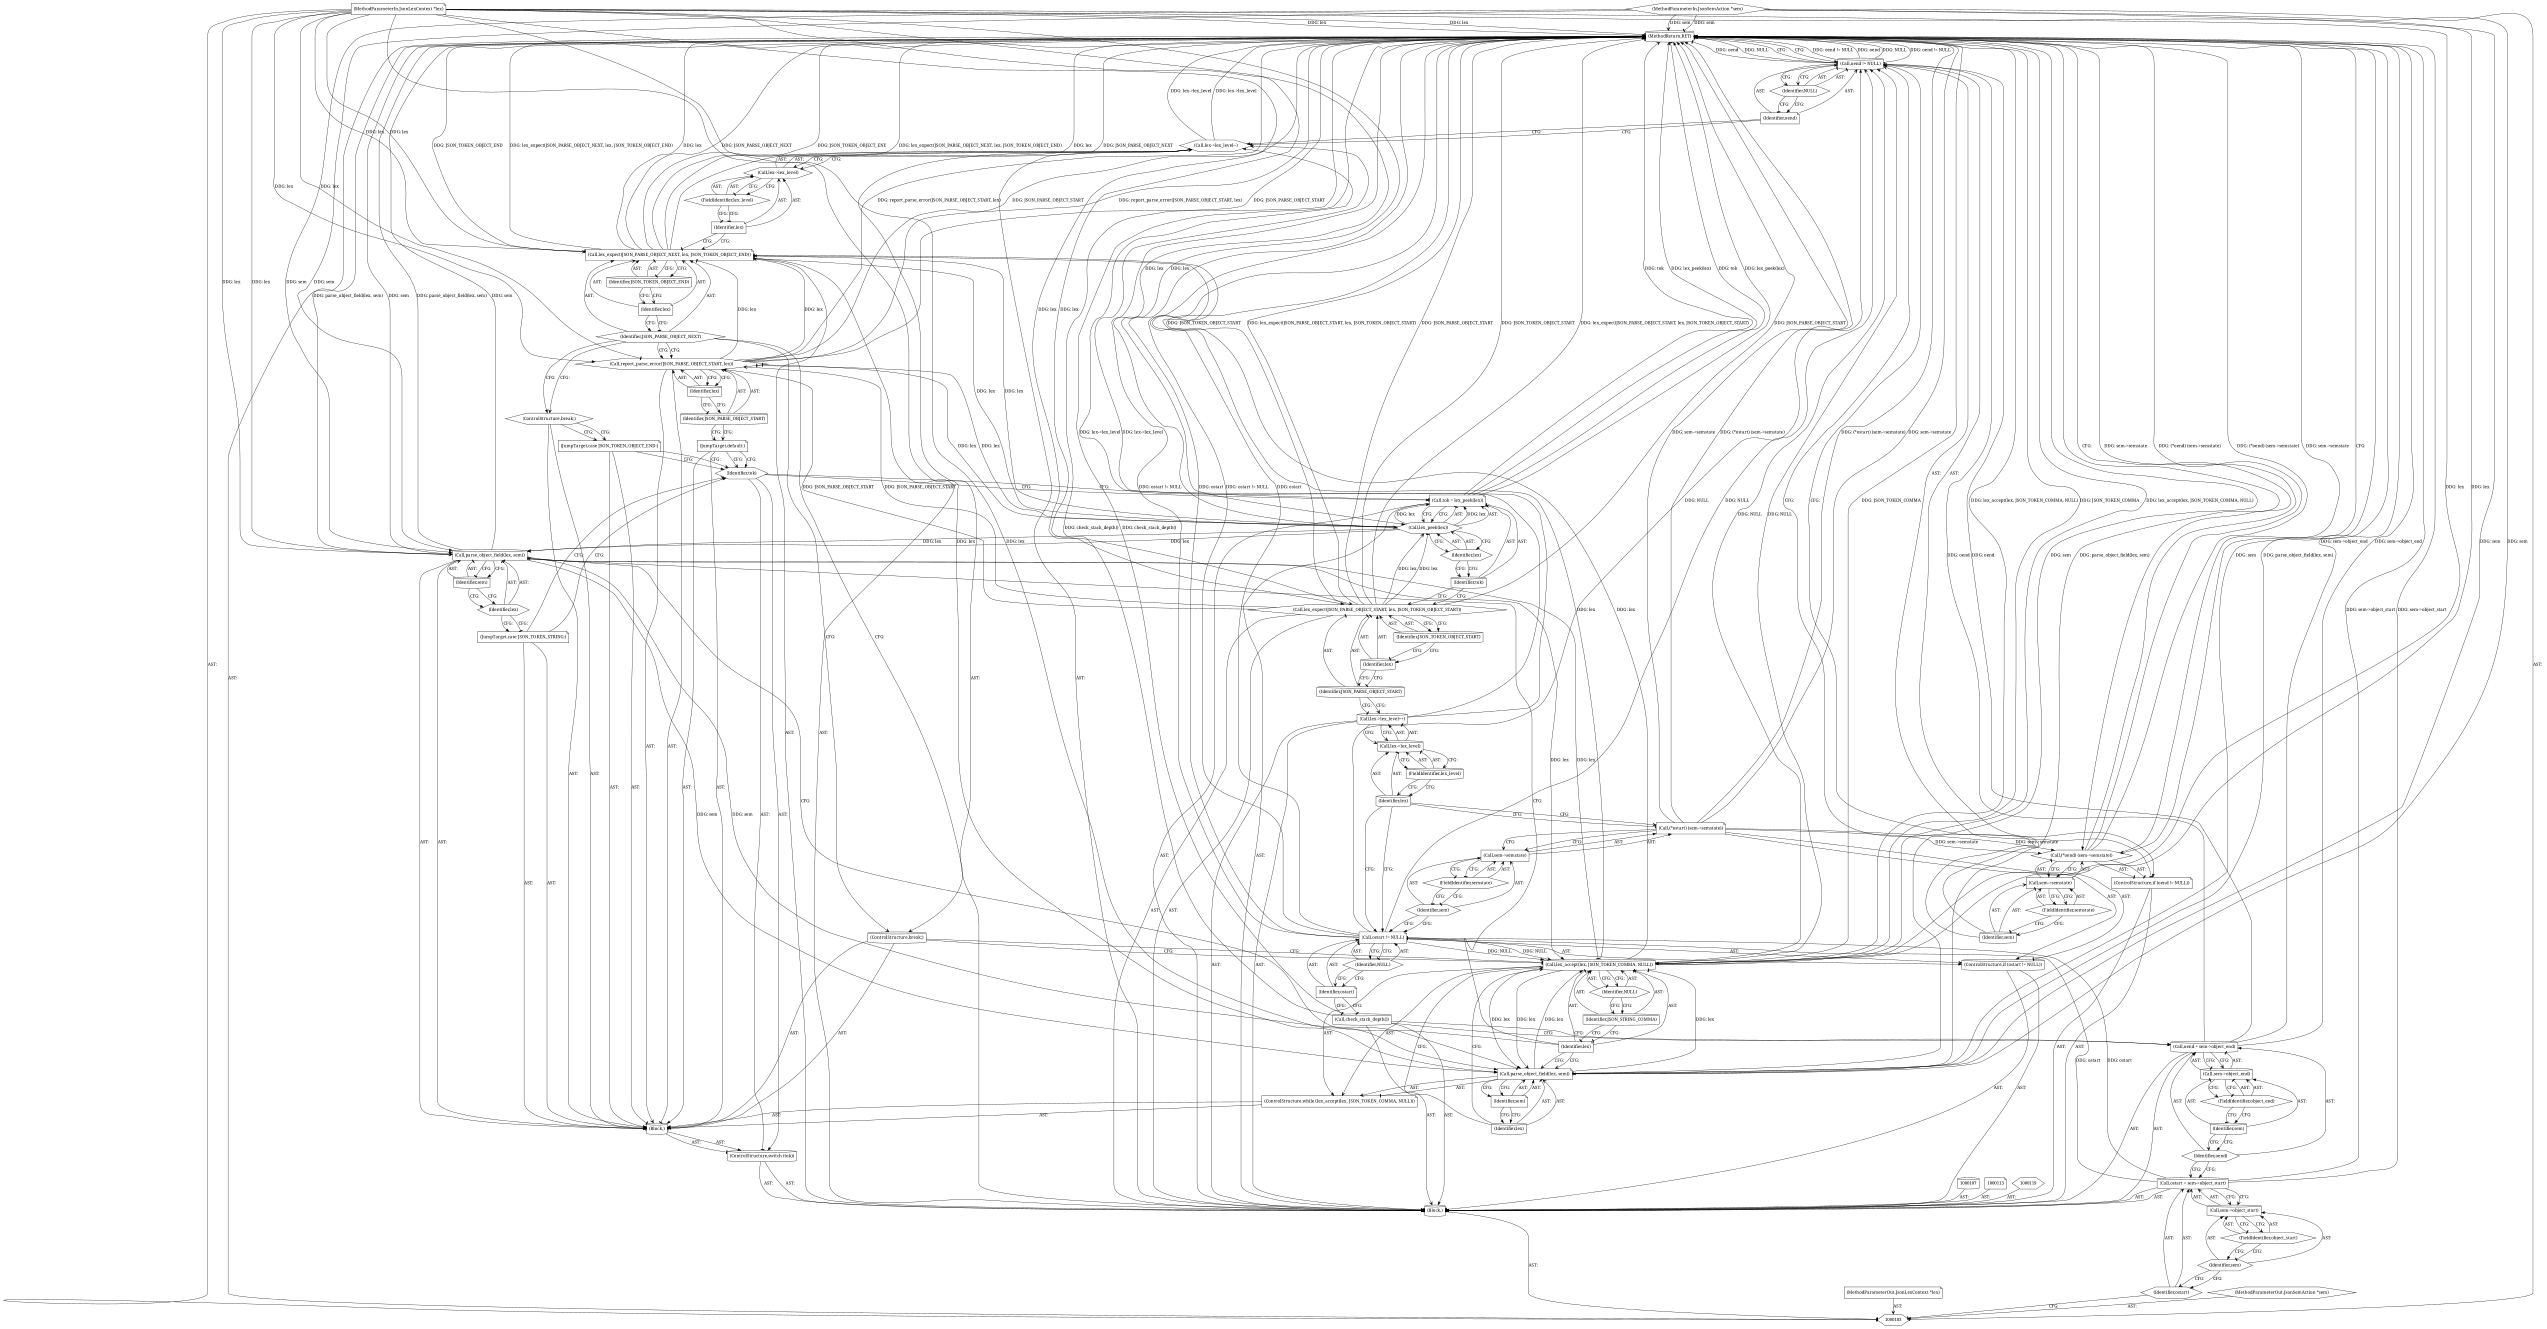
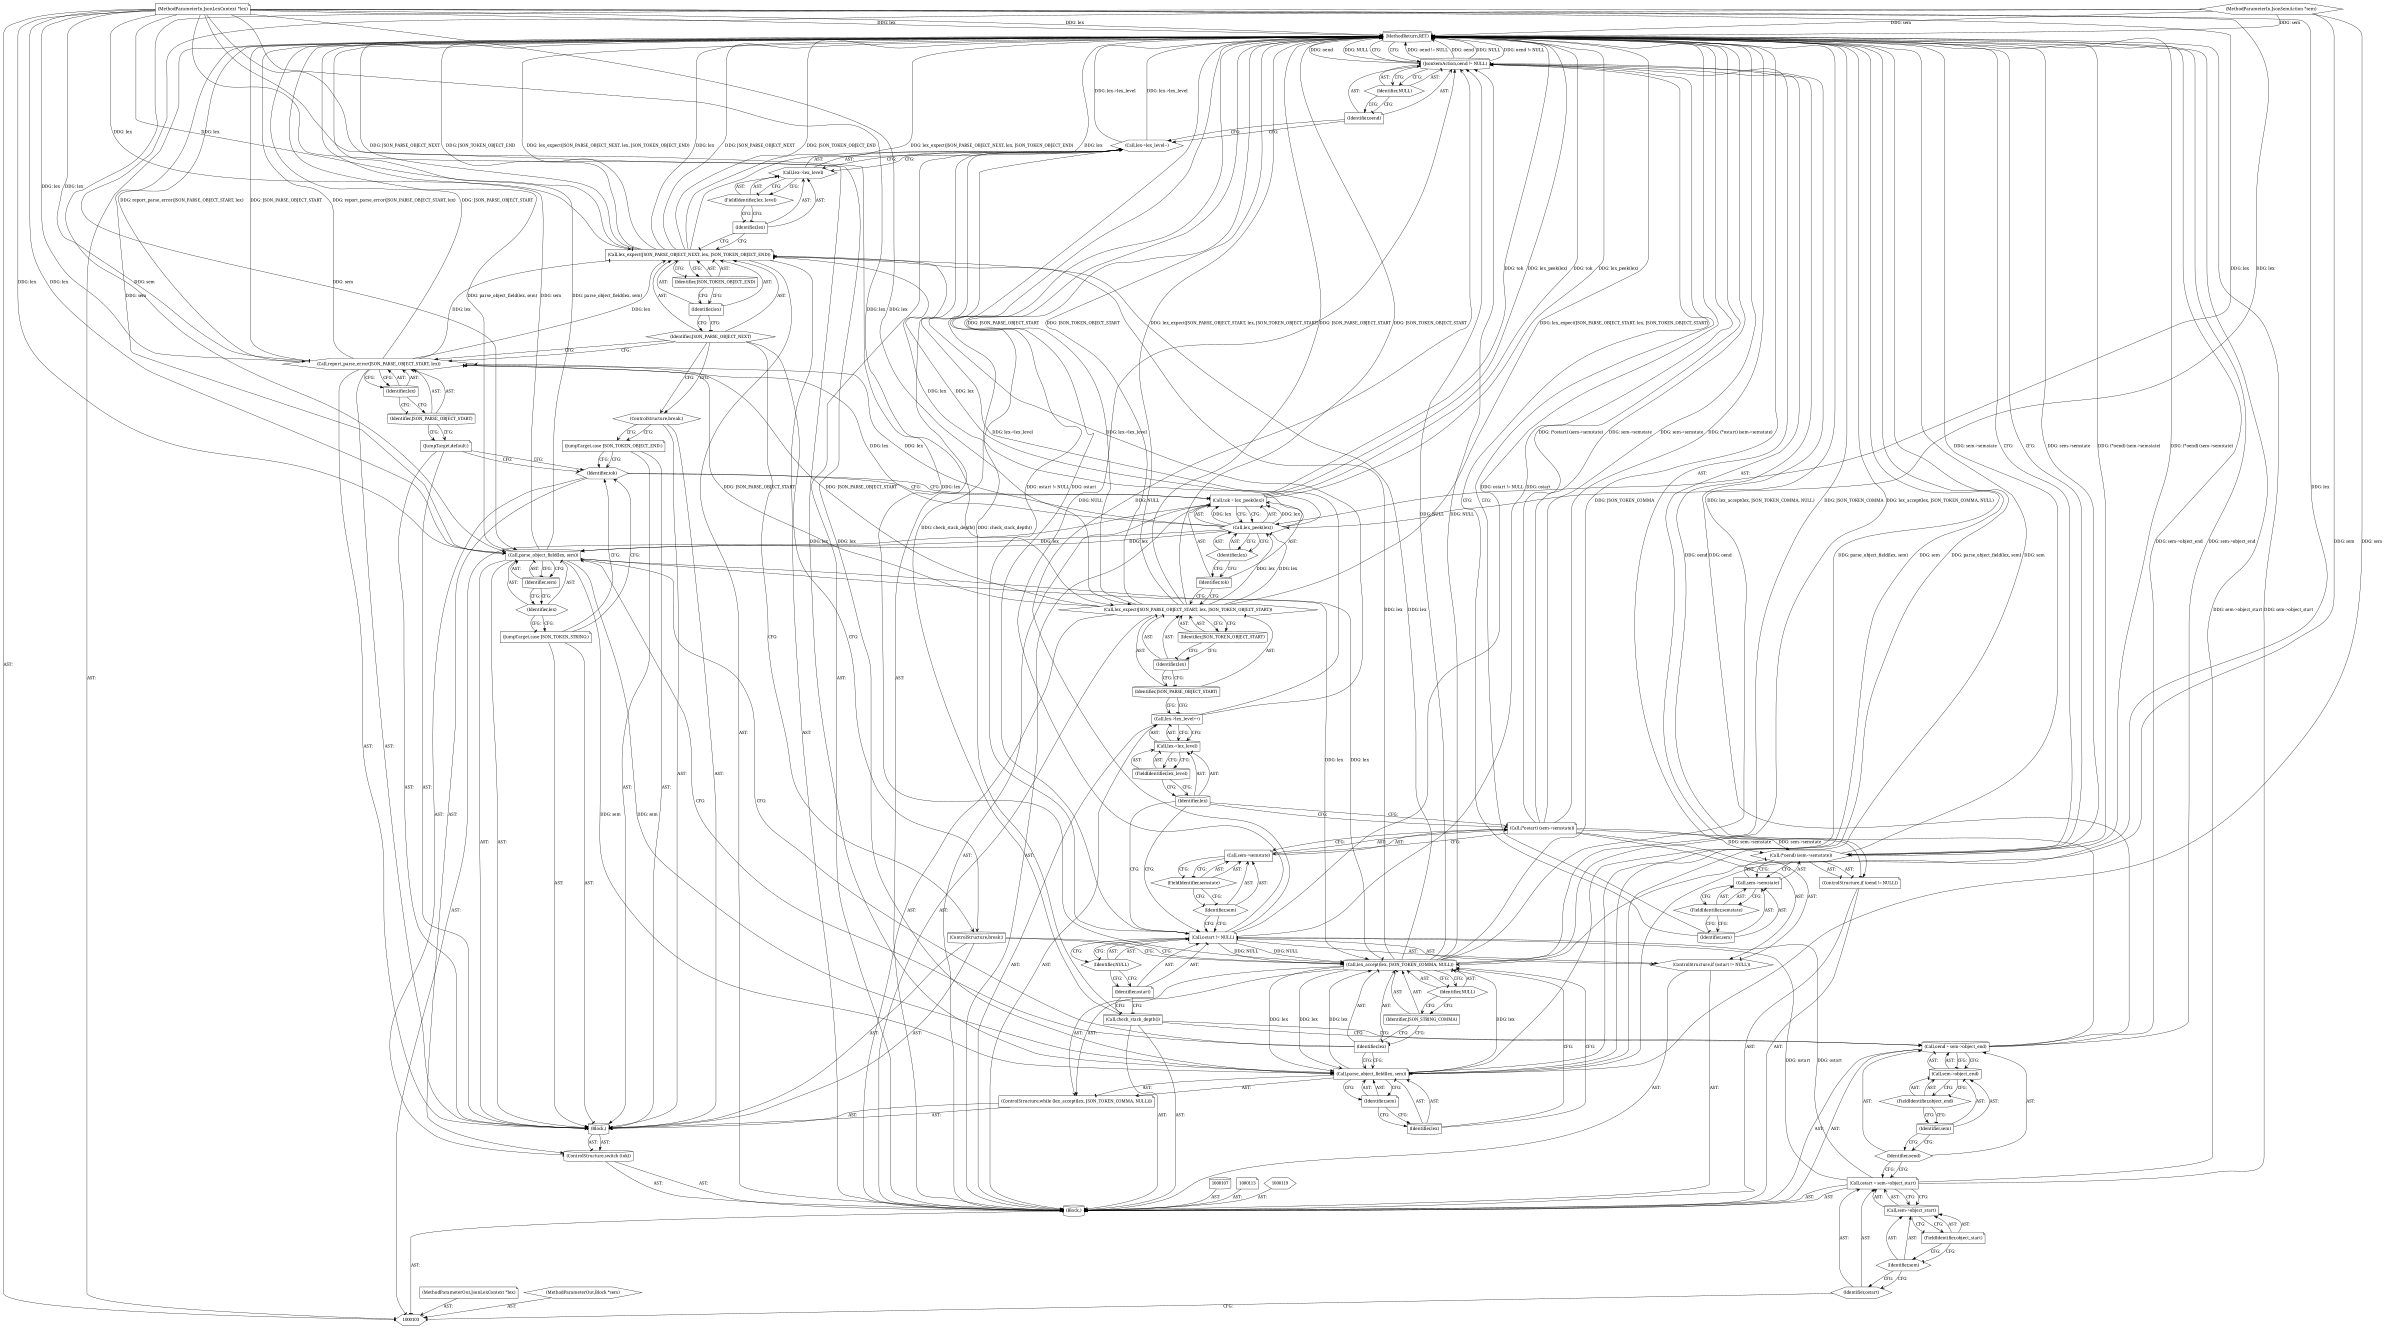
node "(Call,oend != NULL)": label "(Call,oend != NULL)" -> "(JsonSemAction,oend != NULL)"
edge "(MethodParameterIn,JsonSemAction *sem)" -> "1000103": now "(Call,tok = lex_peek(lex))" -> "1000103"
node "(ControlStructure,if (ostart != NULL))": shape cylinder -> hexagon
node "(Call,ostart = sem->object_start)": shape cylinder -> note
node "(FieldIdentifier,object_start)": shape hexagon -> note
node "(MethodParameterOut,JsonSemAction *sem)": label "(MethodParameterOut,JsonSemAction *sem)" -> "(MethodParameterOut,Block *sem)"
